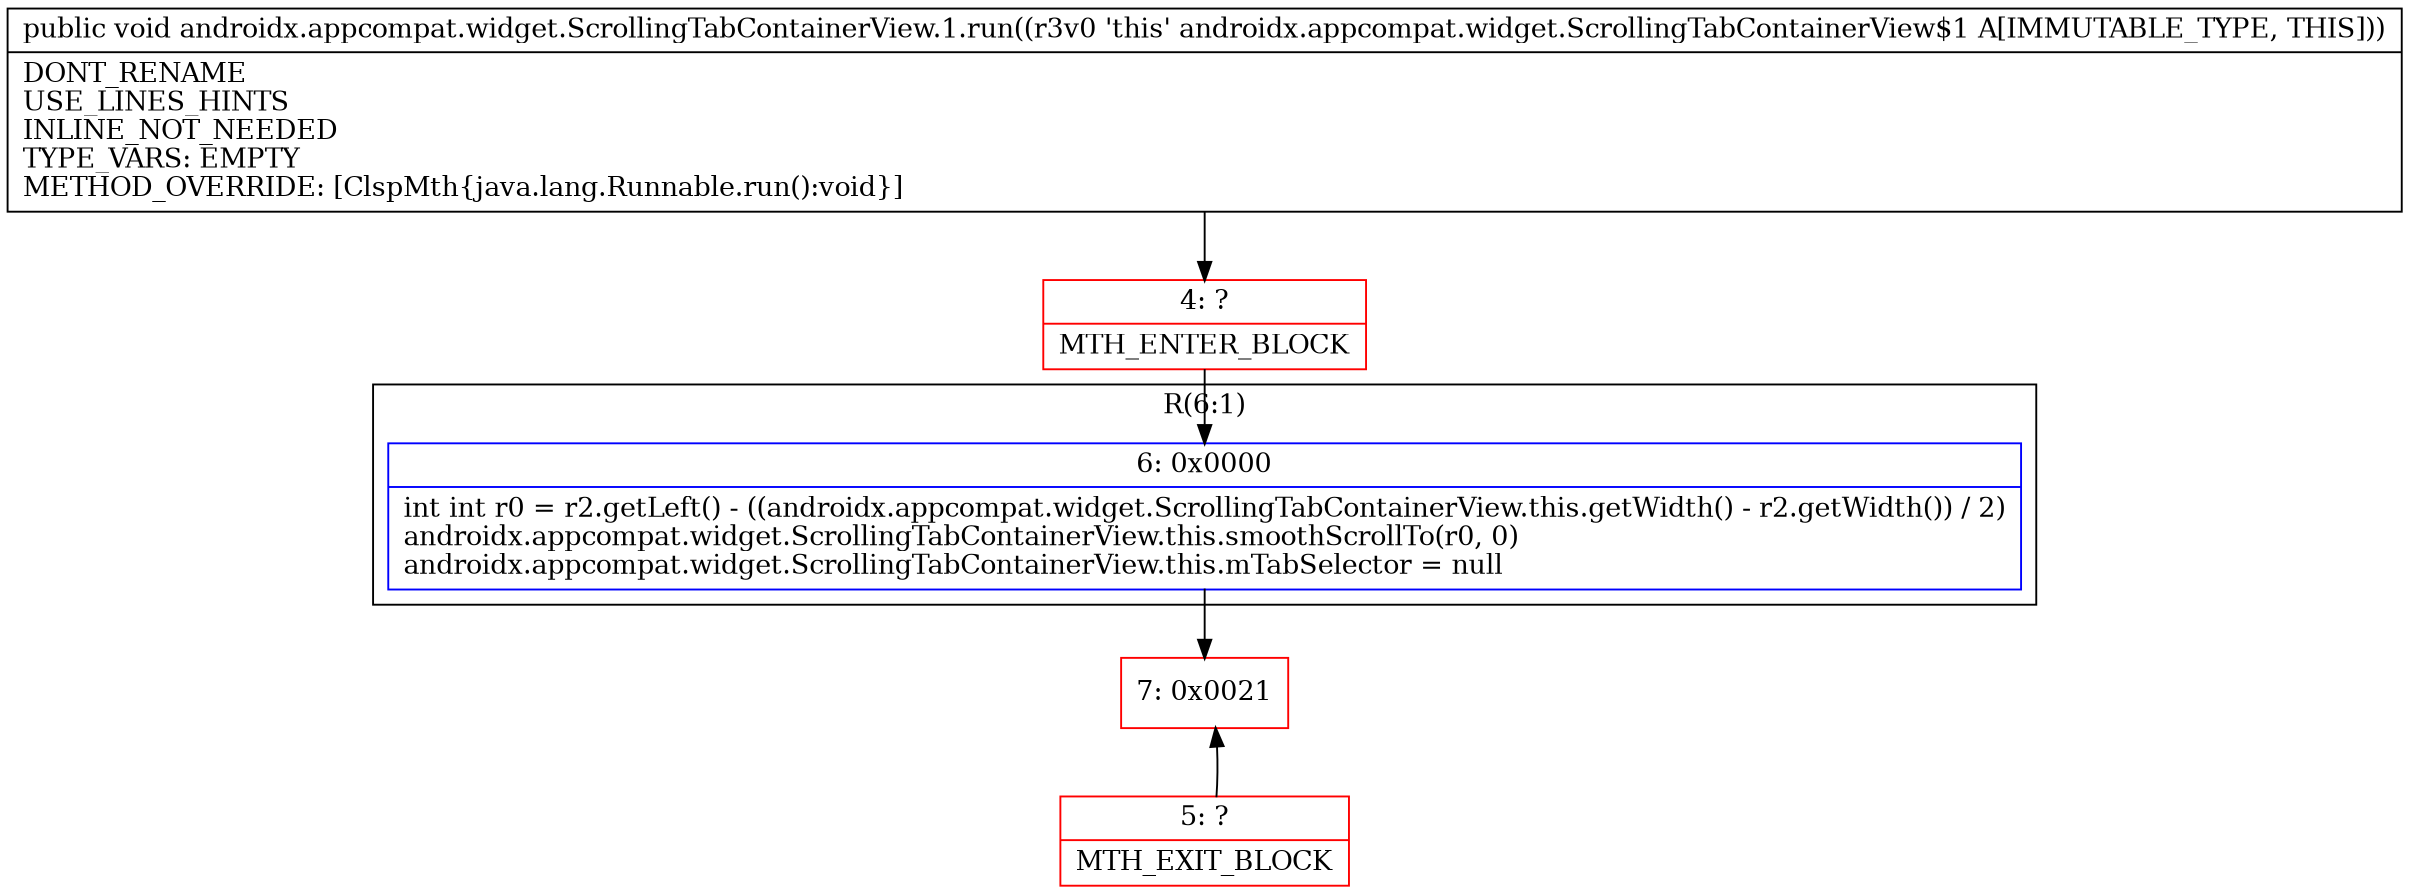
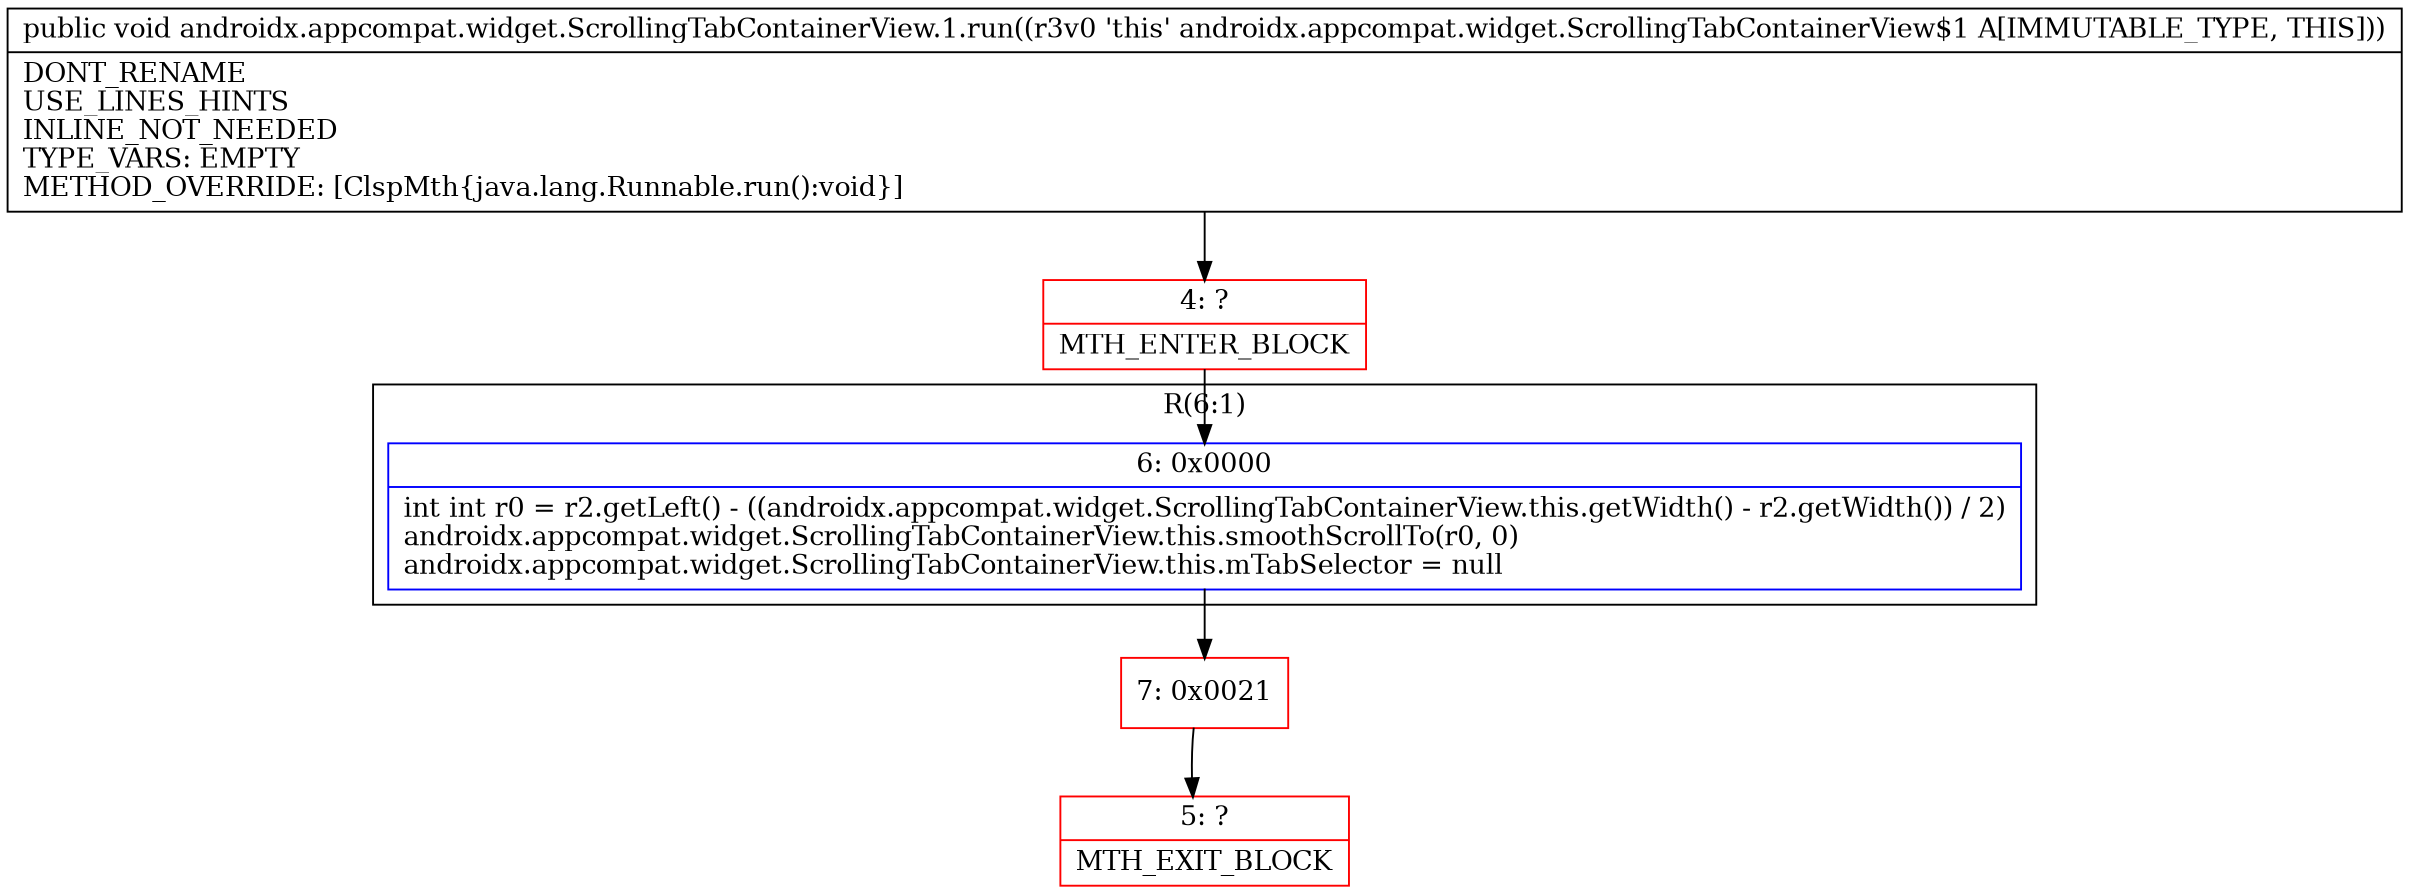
edge "5: ?" -> "7: 0x0021": reversed
